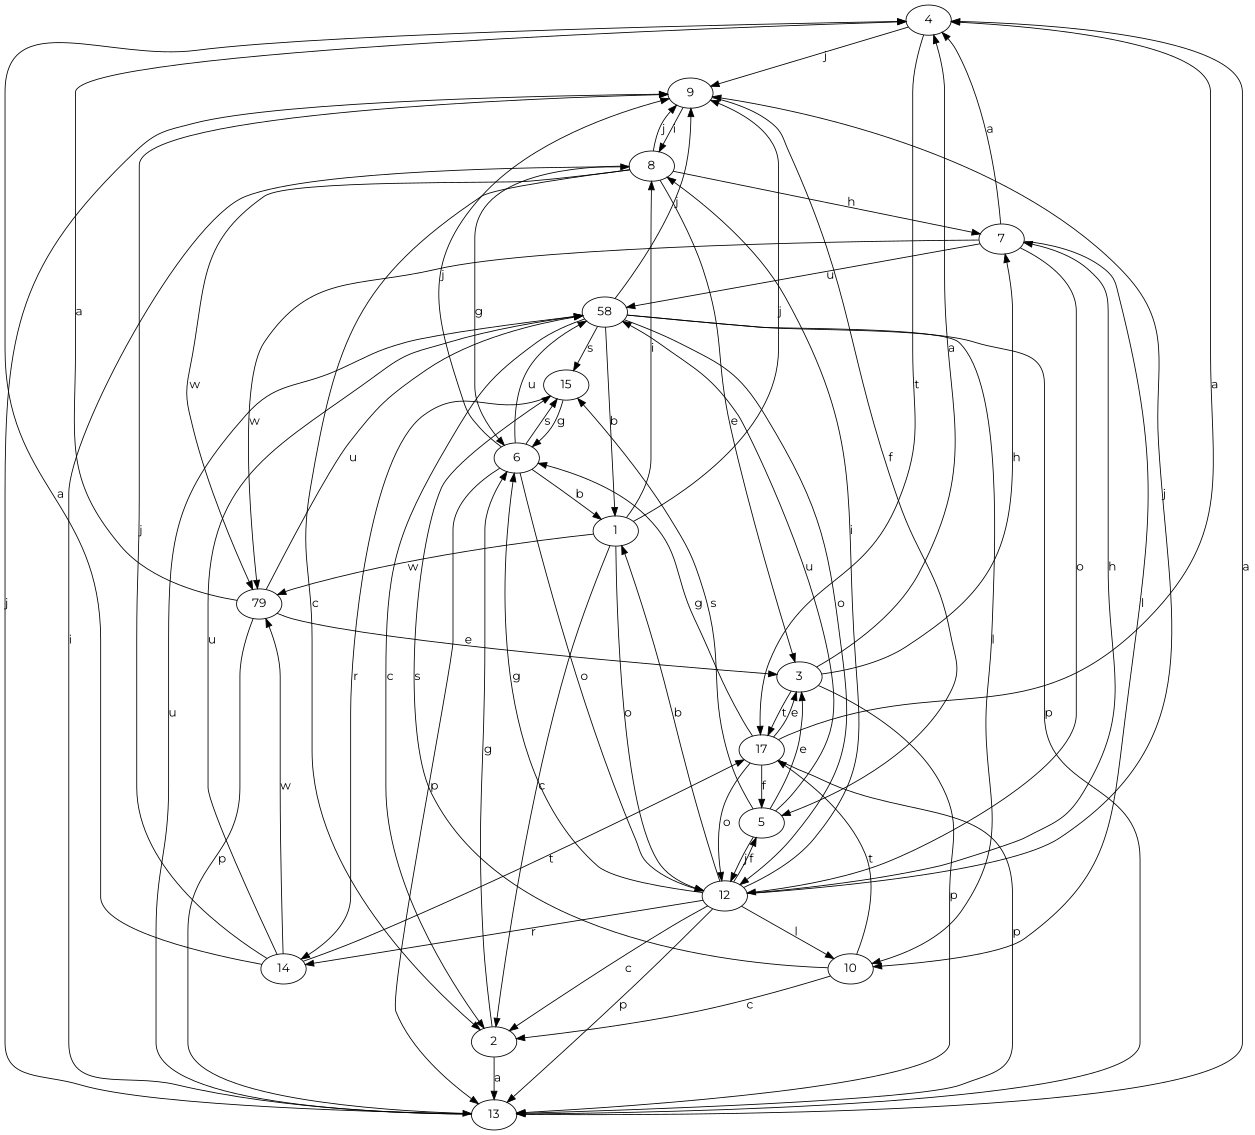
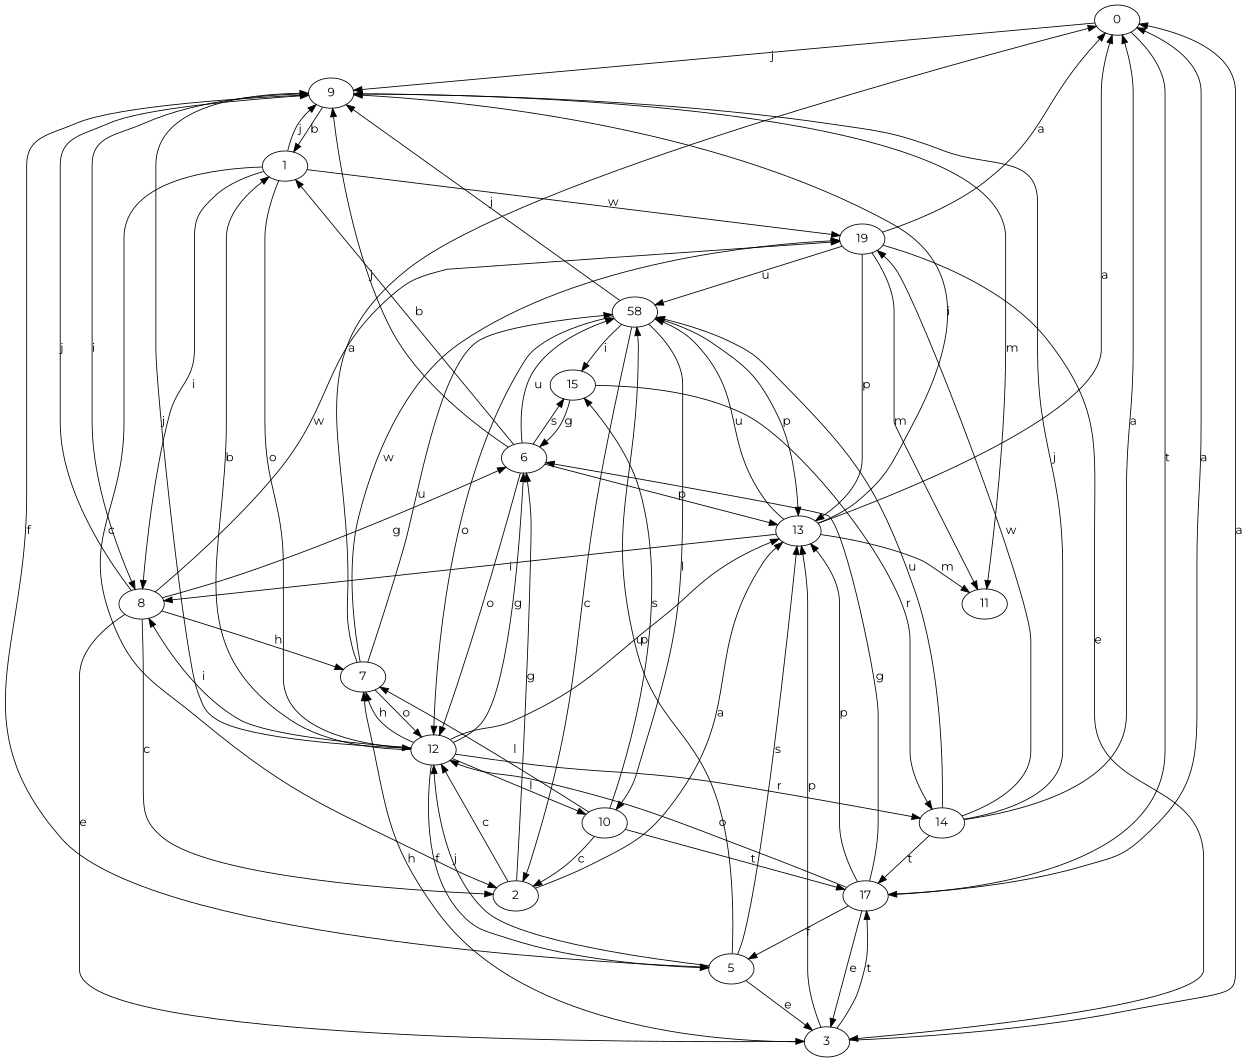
node "4": label "4" -> "0"
edge "58" -> "15": label "s" -> "i"
edge "58" -> "1": now "9" -> "1"
edge "5" -> "15": now "5" -> "13"
edge "13" -> "9": label "j" -> "i"
node "79": label "79" -> "19"
node "11": added
edge "7" -> "10": reversed
edge "12" -> "2": reversed
